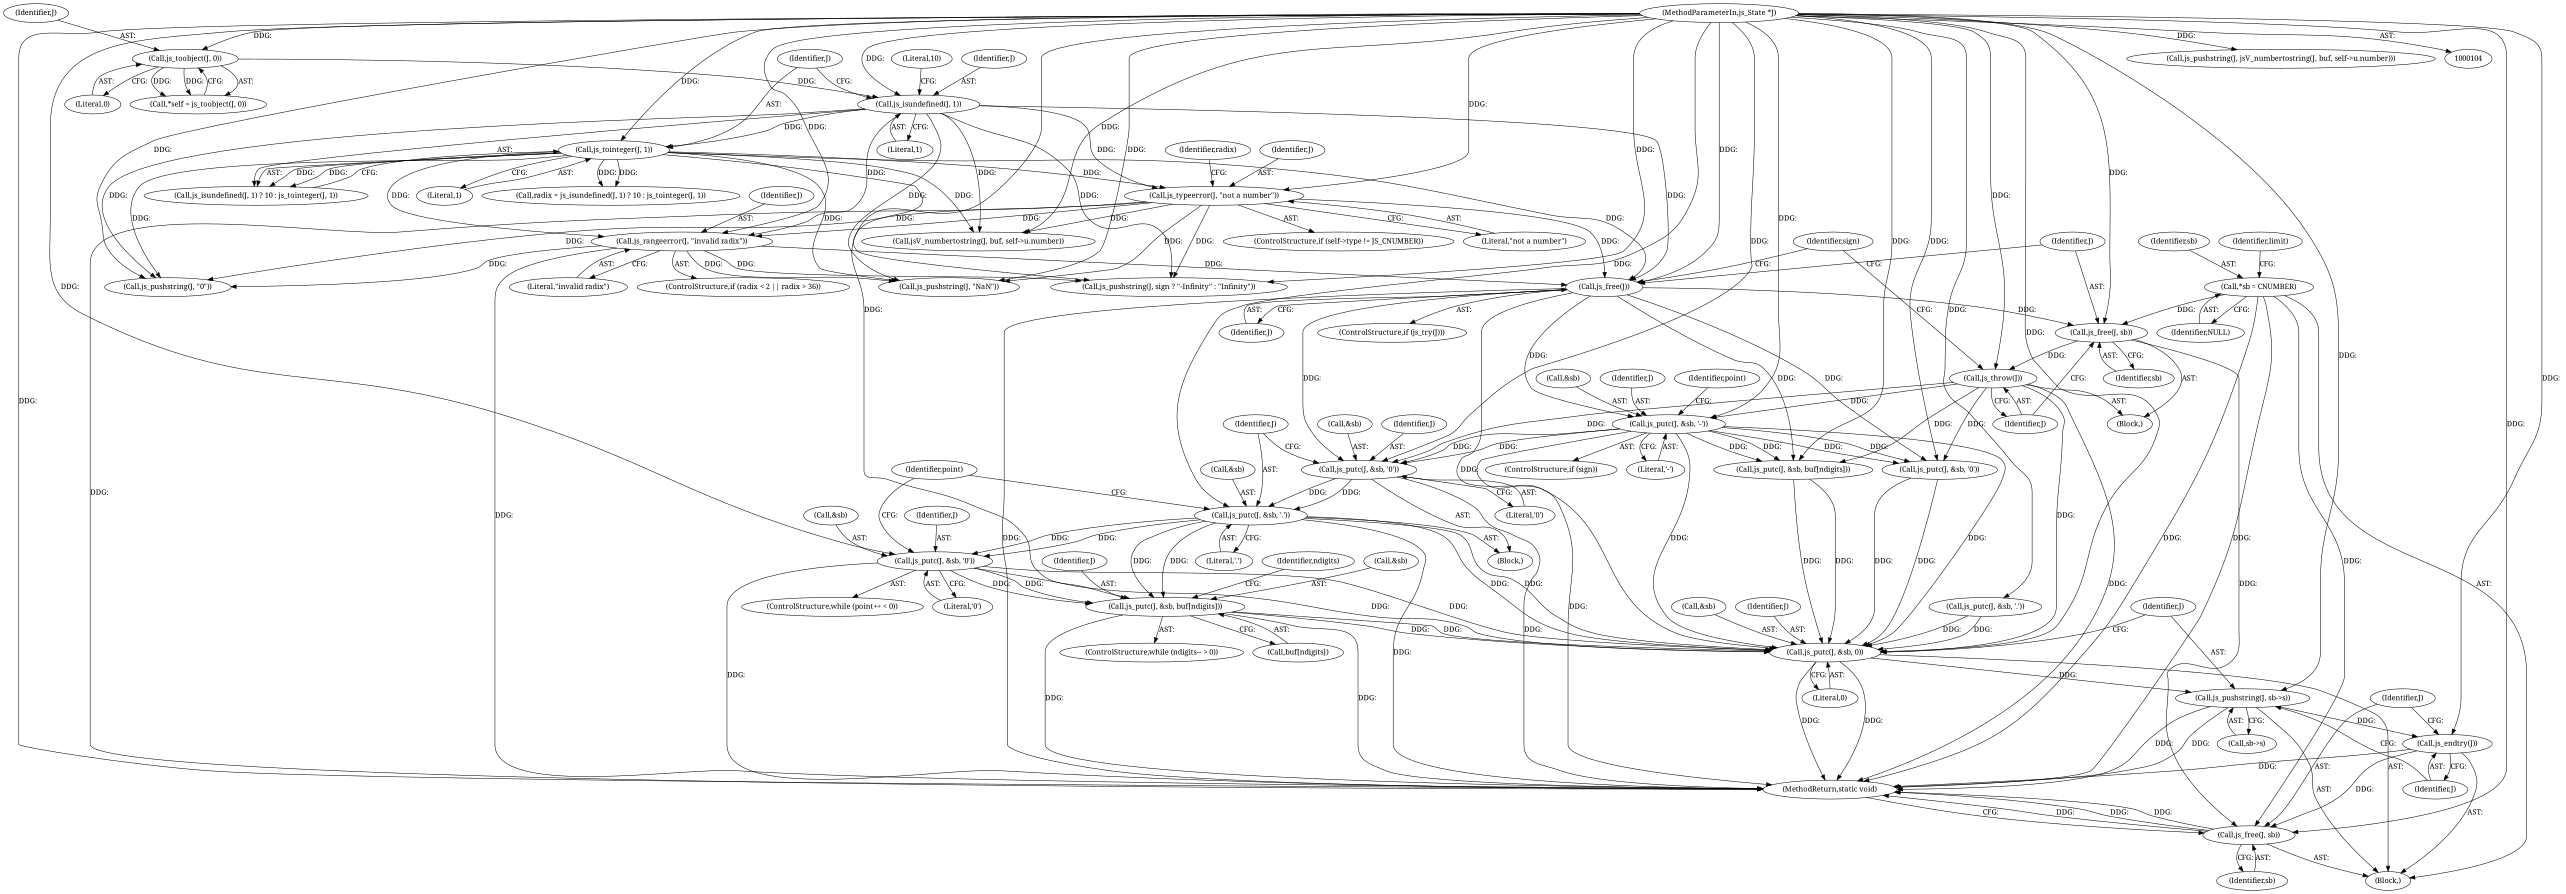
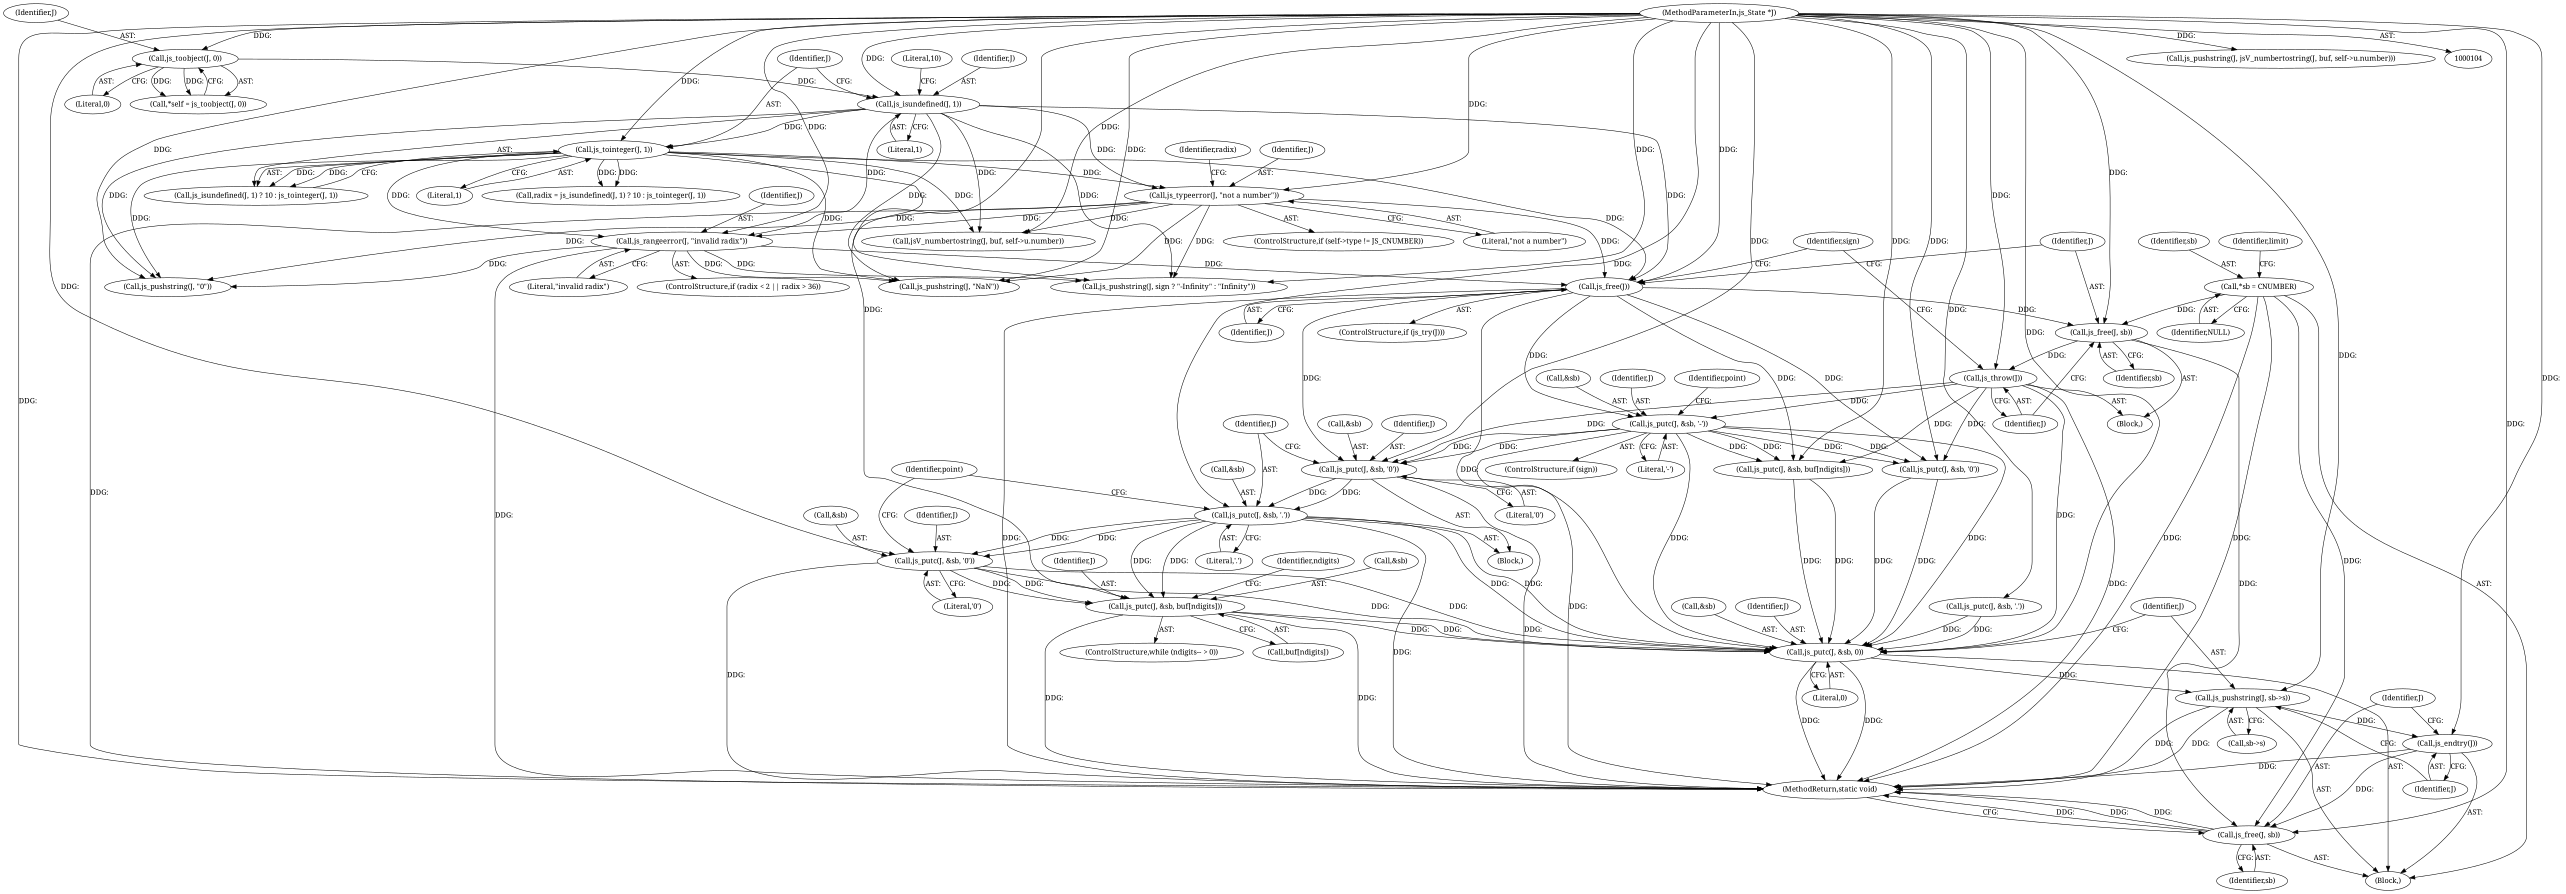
edge "(MethodParameterIn,js_State *J)" -> "(Call,js_putc(J, &sb, '-'))": removed, label "DDG:"
node "(ControlStructure,while (point++ < 0))": removed
